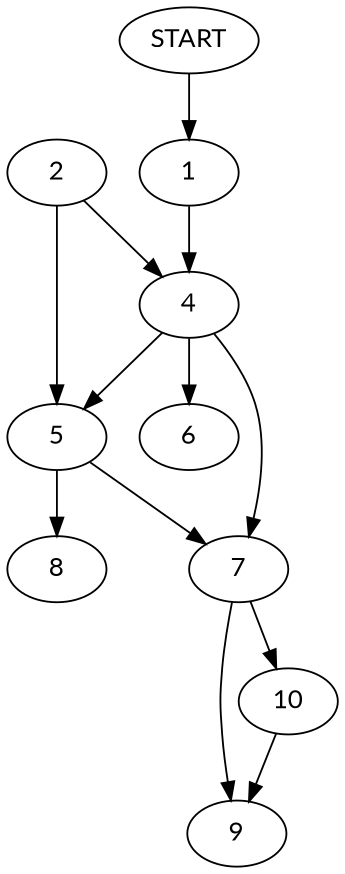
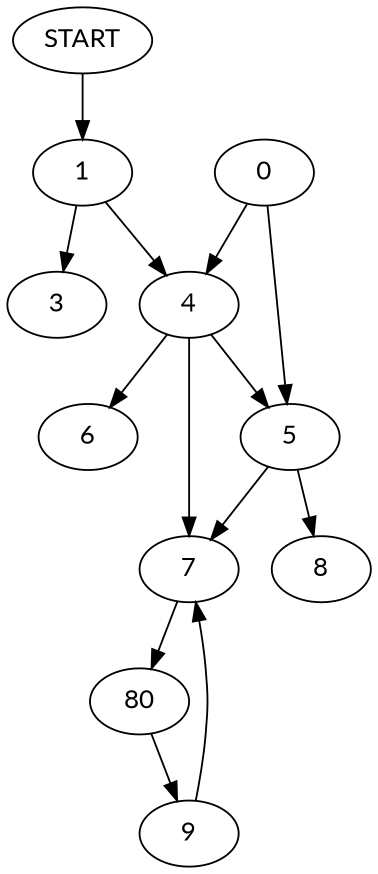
node "2": label "2" -> "0"
node "3": added
edge "7" -> "9": reversed
node "10": label "10" -> "80"
